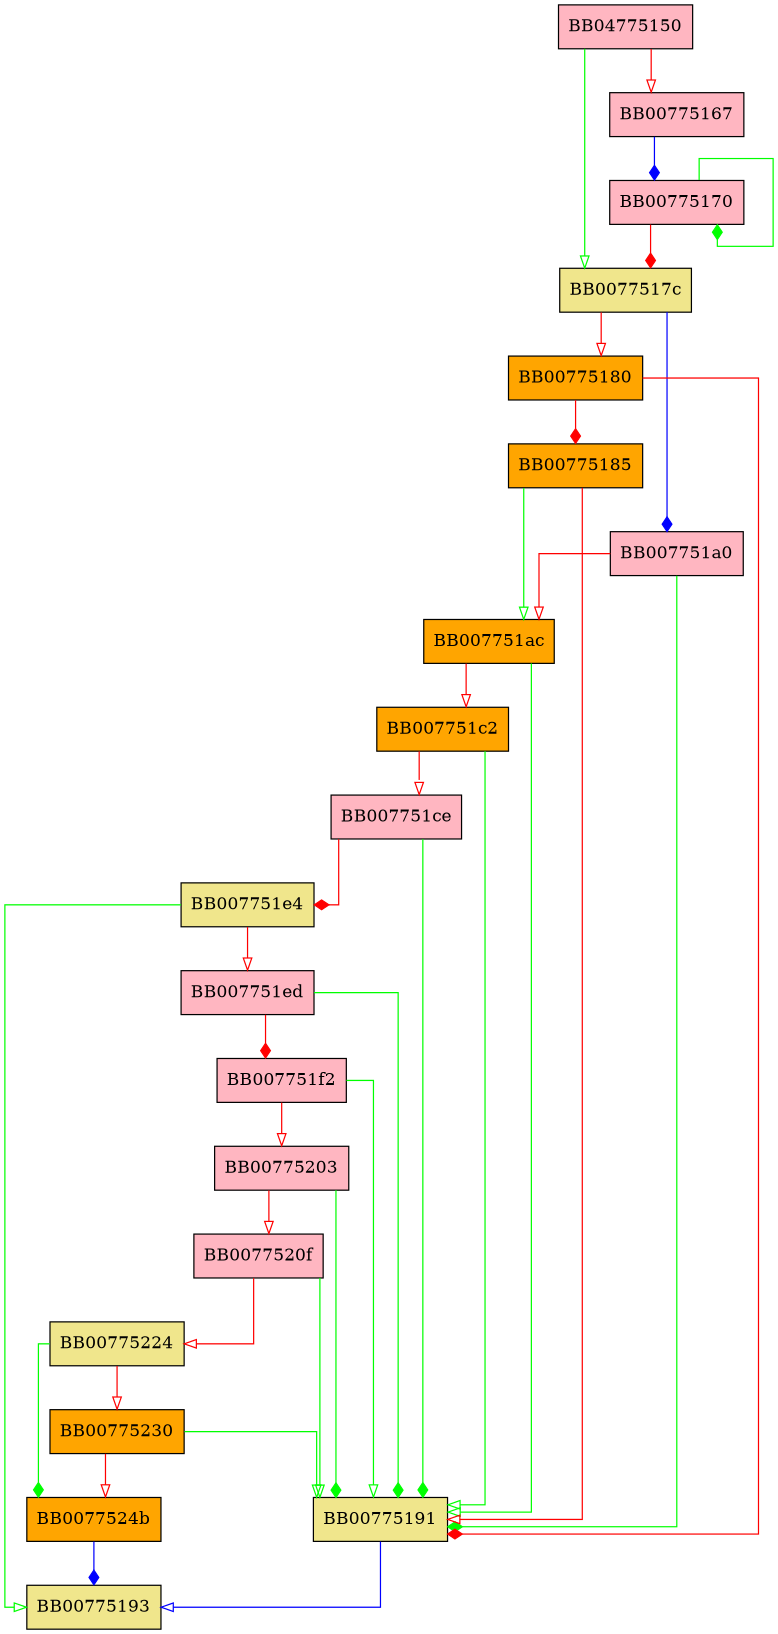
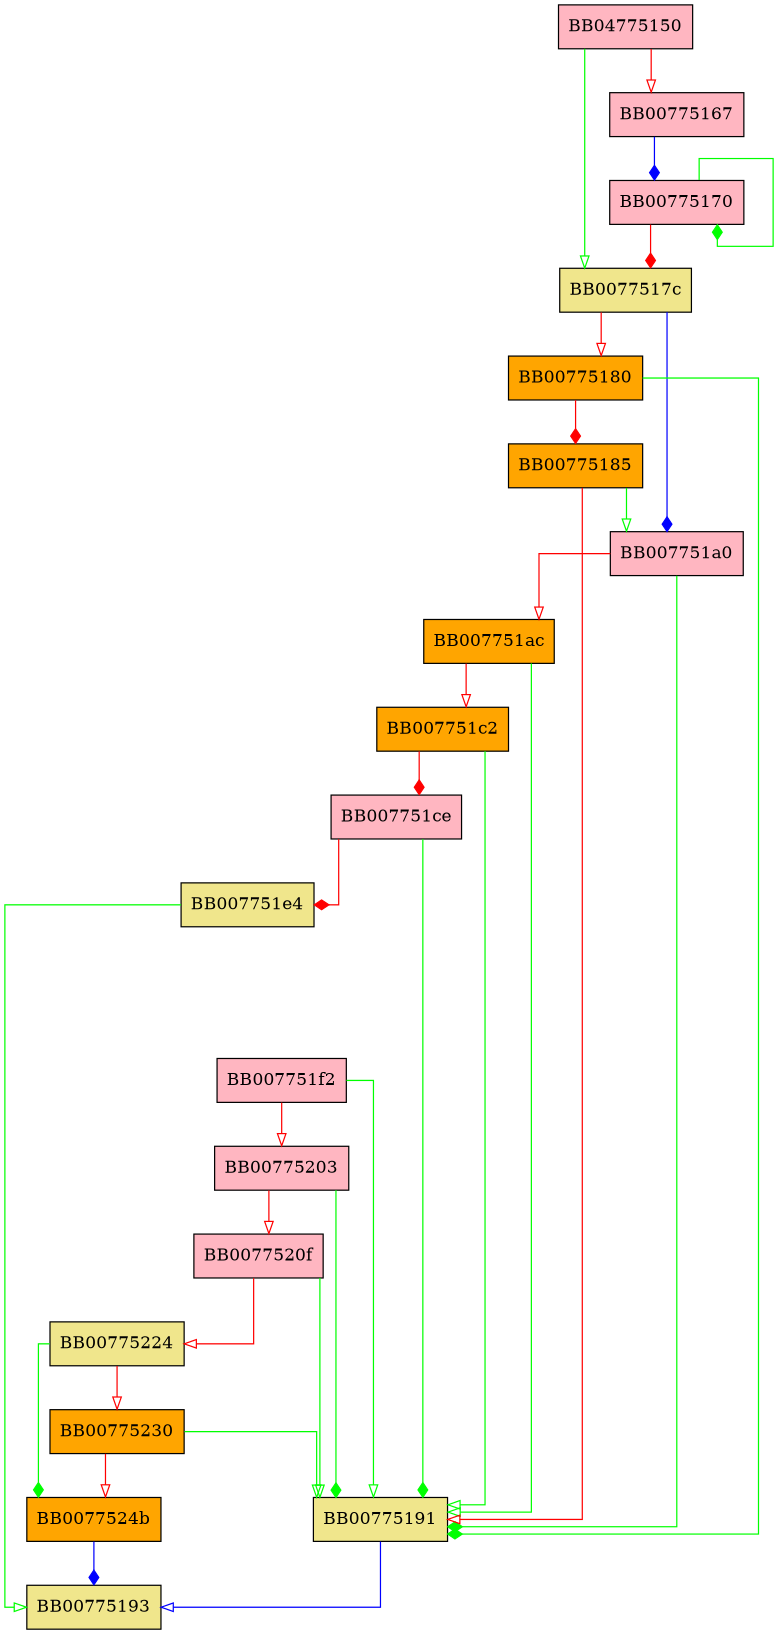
edge "BB00775185" -> "BB007751ac": now "BB00775185" -> "BB007751a0"
edge "BB007751c2" -> "BB007751ce": arrowhead onormal -> diamond
node "BB007751ed": removed
edge "BB00775180" -> "BB00775191": color red -> green
